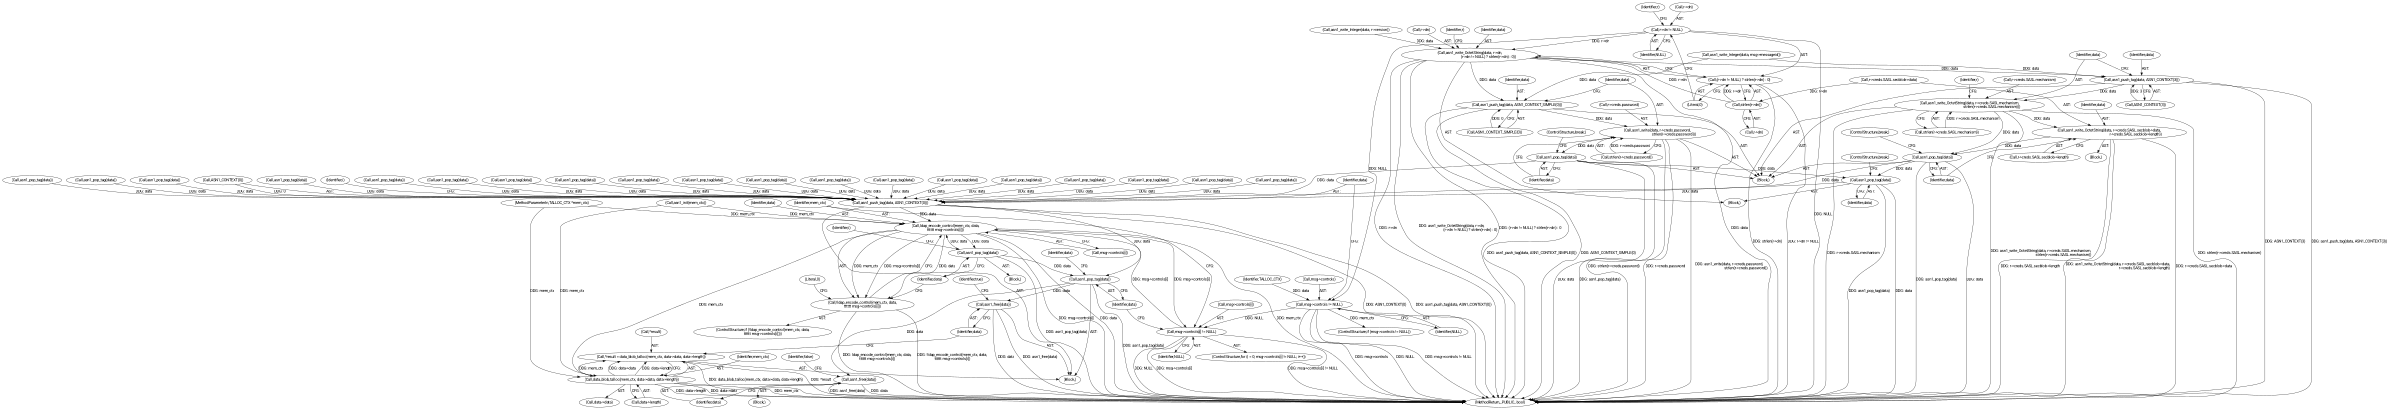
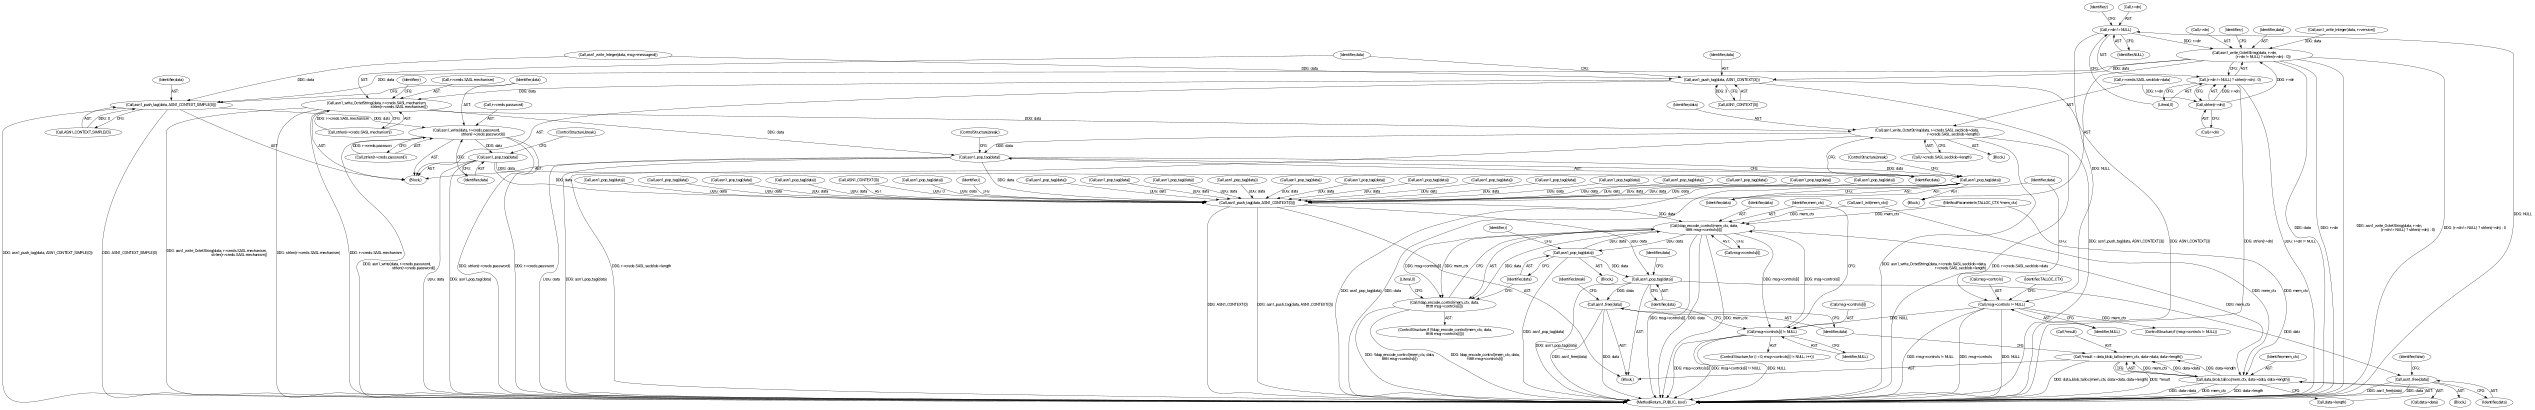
node "(Identifier,true)": label "(Identifier,true)" -> "(Identifier,break)"
edge "(Call,r->dn != NULL)" -> "(MethodReturn,_PUBLIC_ bool)": reversed
edge "(Identifier,TALLOC_CTX)" -> "(Call,msg->controls != NULL)": label "DDG: data" -> "CFG: "
